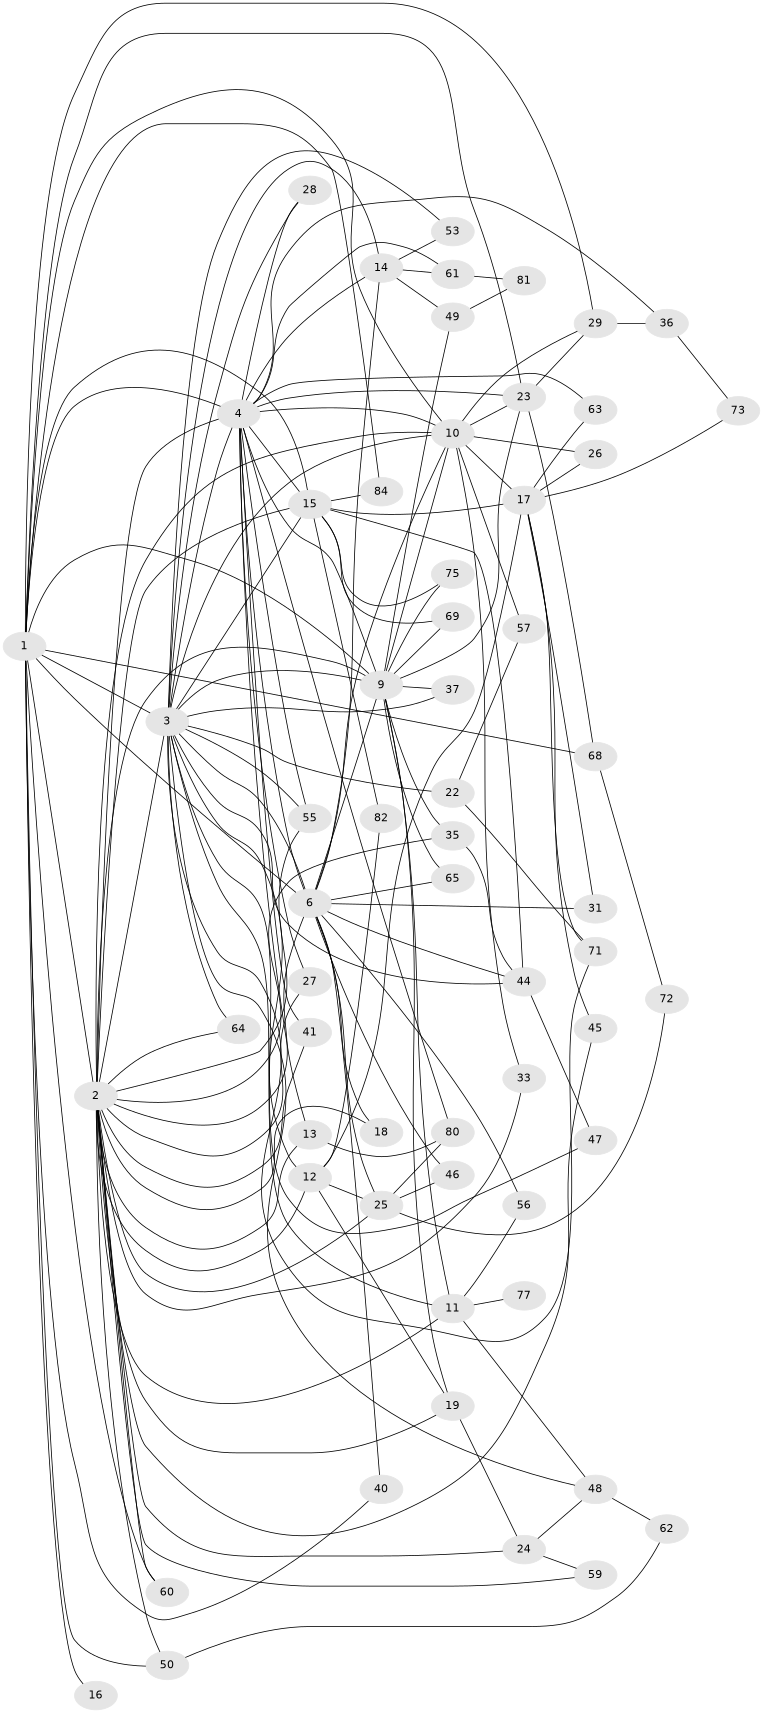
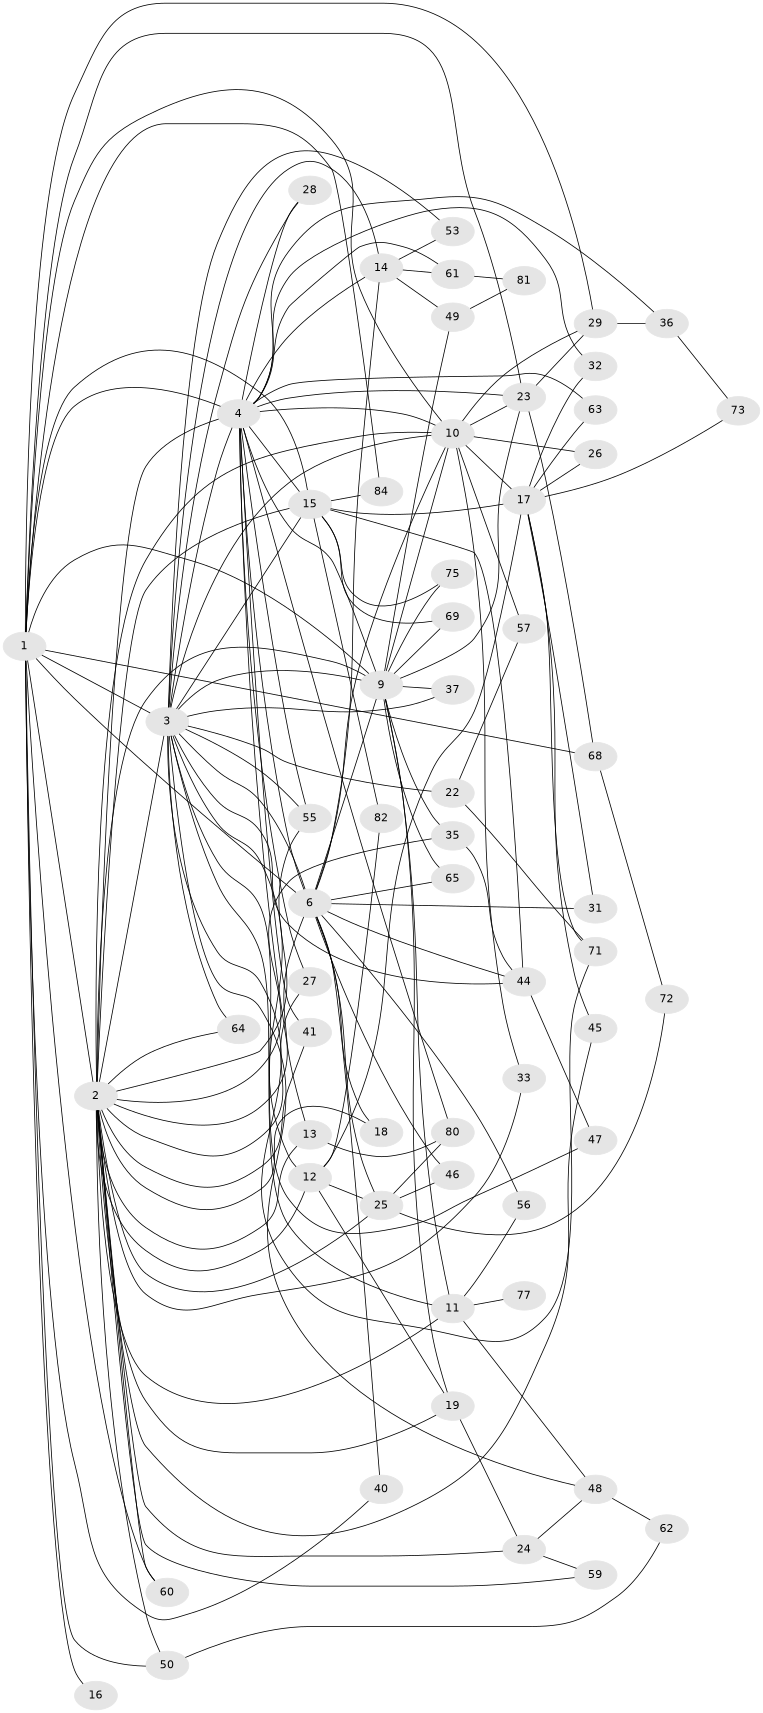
node "32": added
